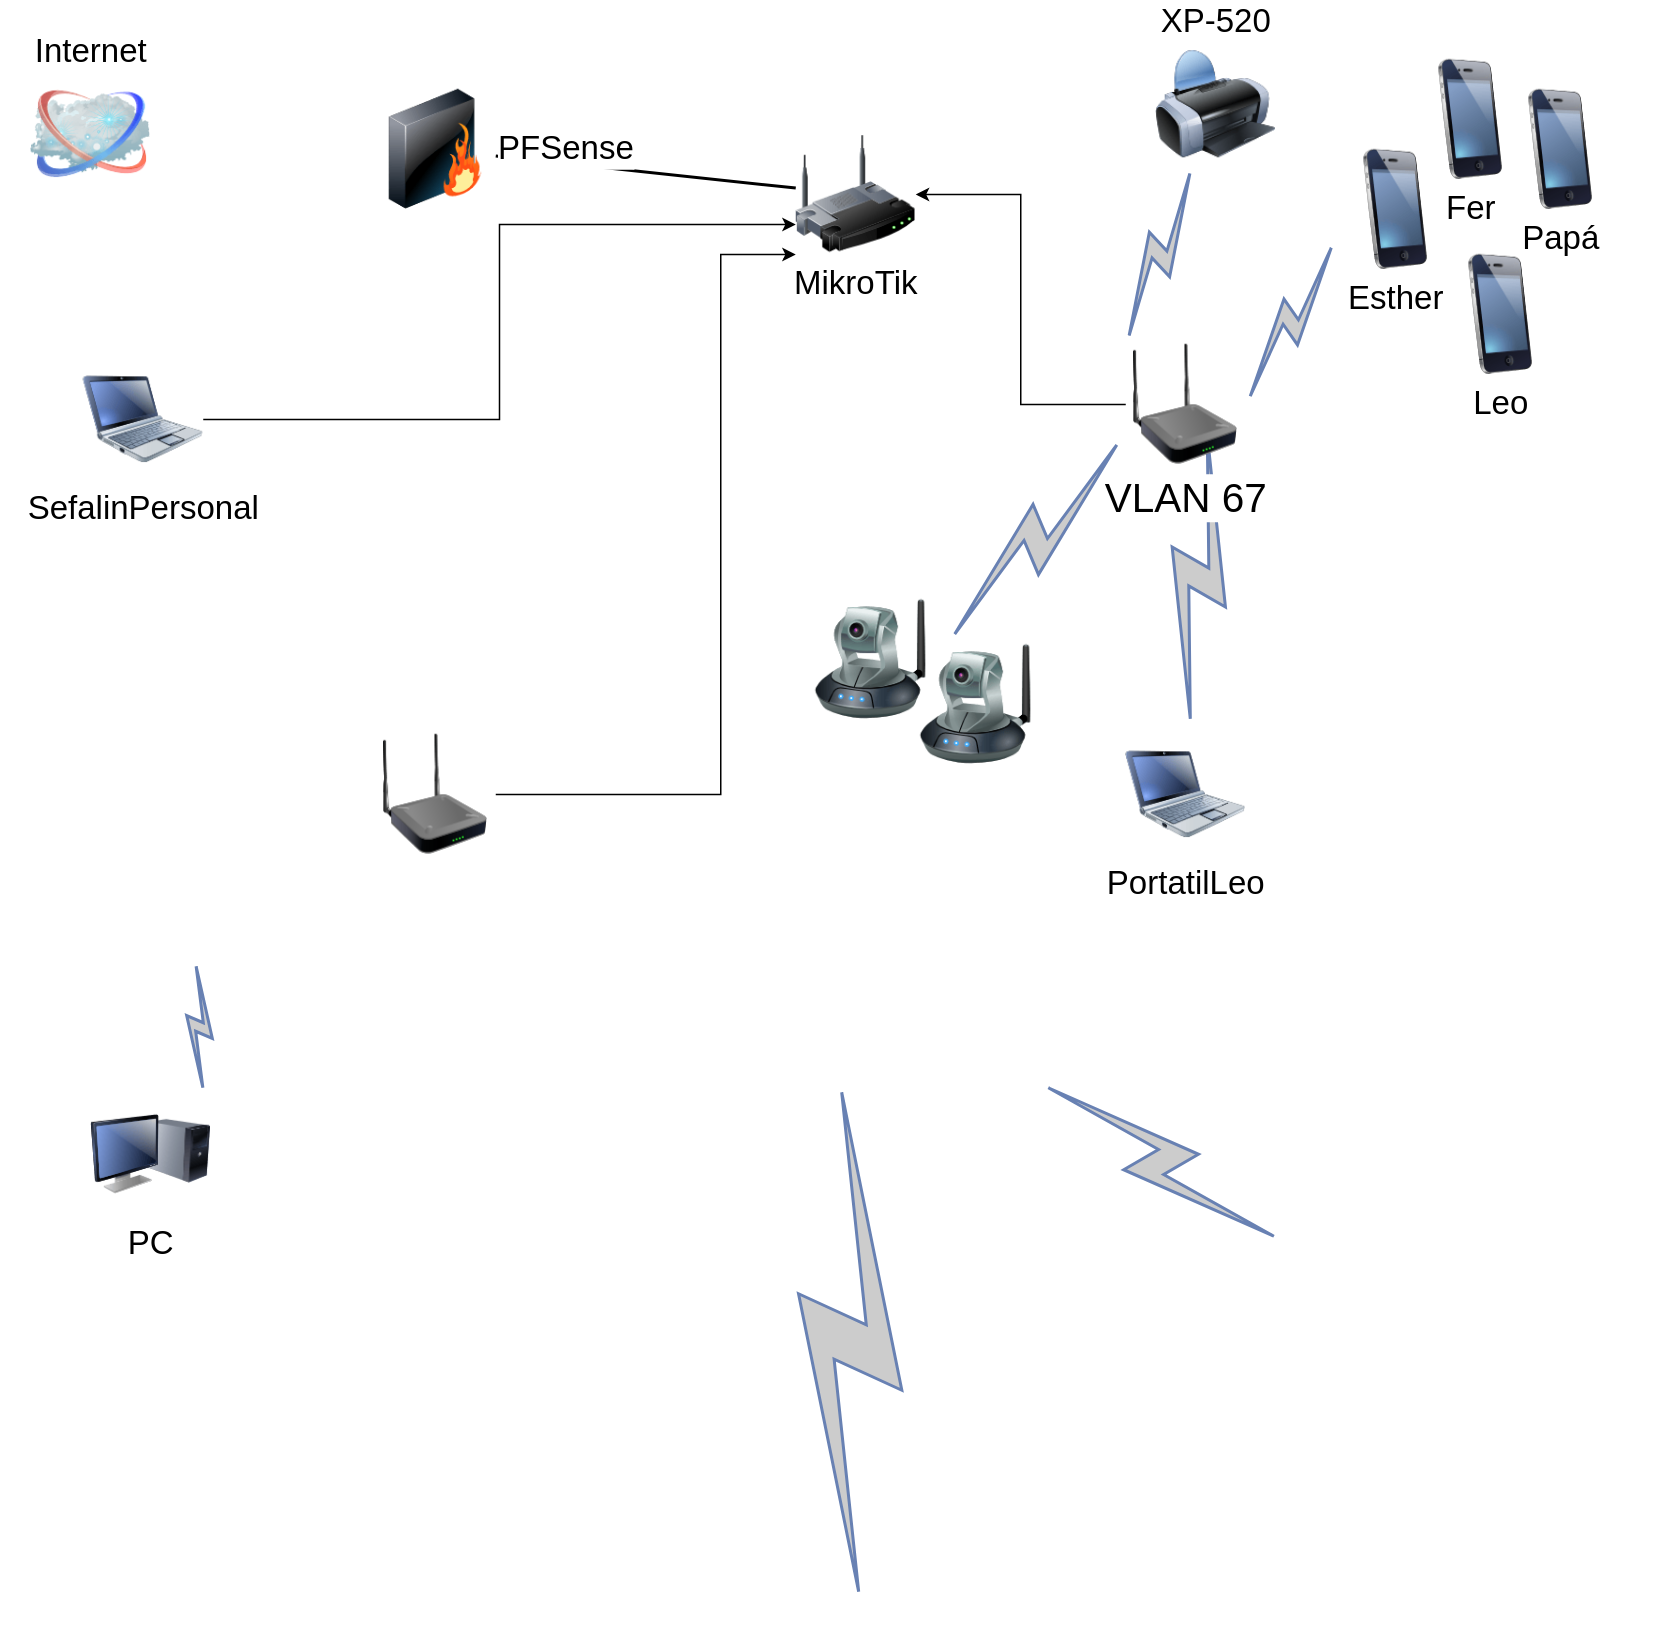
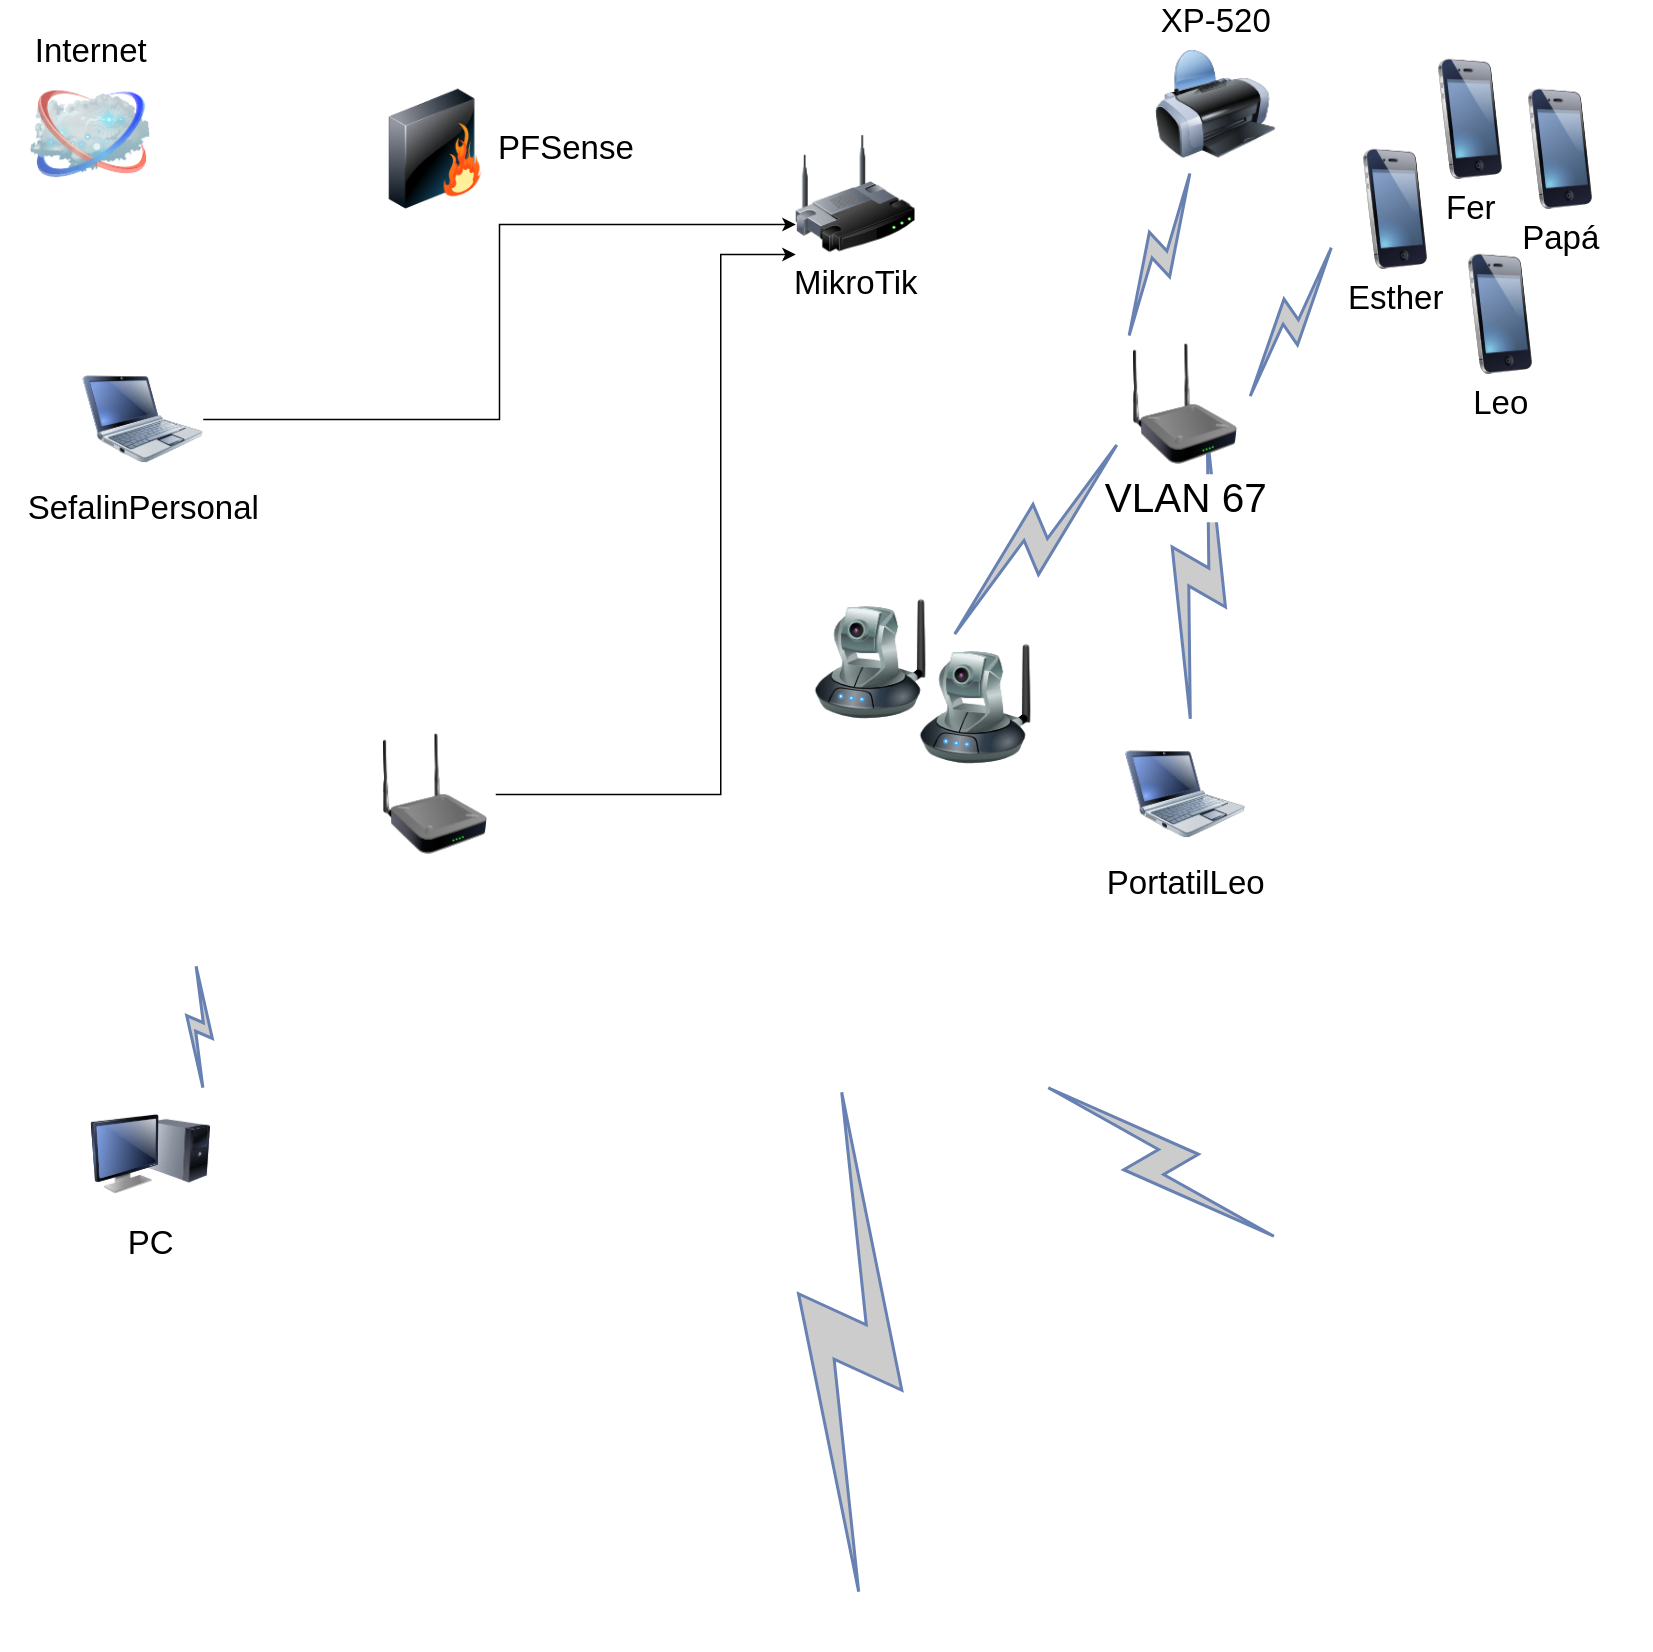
edge "PFSense" -- "MikroTik": removed
edge "VLAN 67" -> "MikroTik": removed
